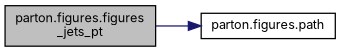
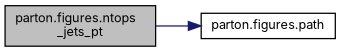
node "parton.figures.figures _jets_pt": label "parton.figures.figures _jets_pt" -> "parton.figures.ntops _jets_pt"
